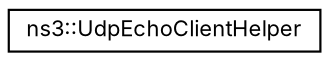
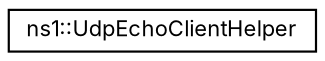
node "ns3::UdpEchoClientHelper": label "ns3::UdpEchoClientHelper" -> "ns1::UdpEchoClientHelper"
